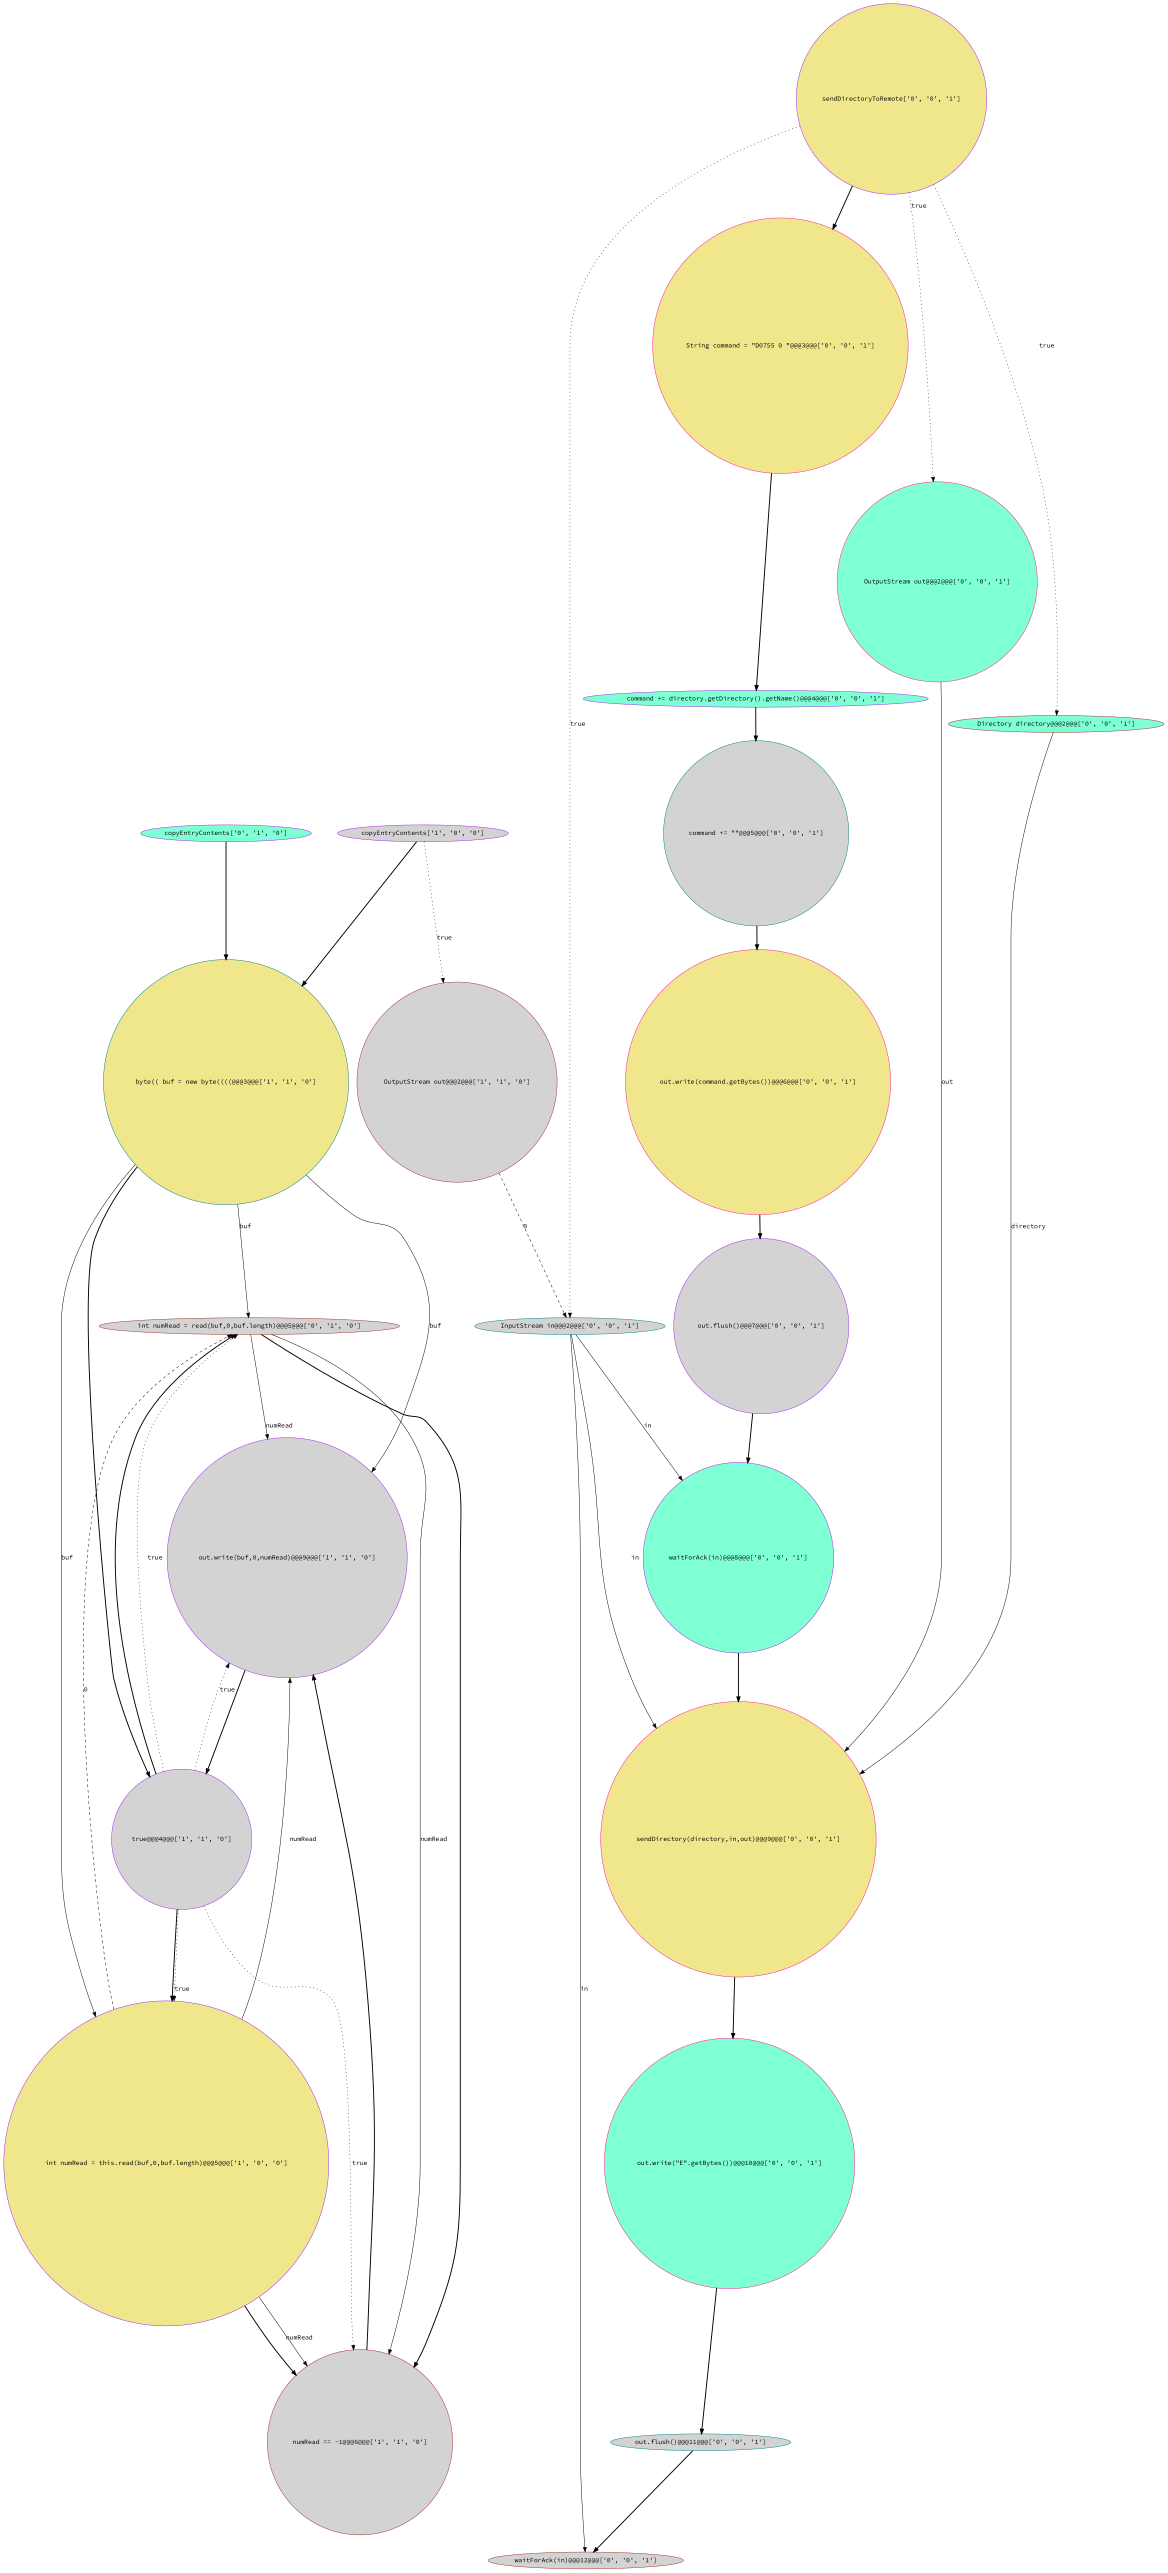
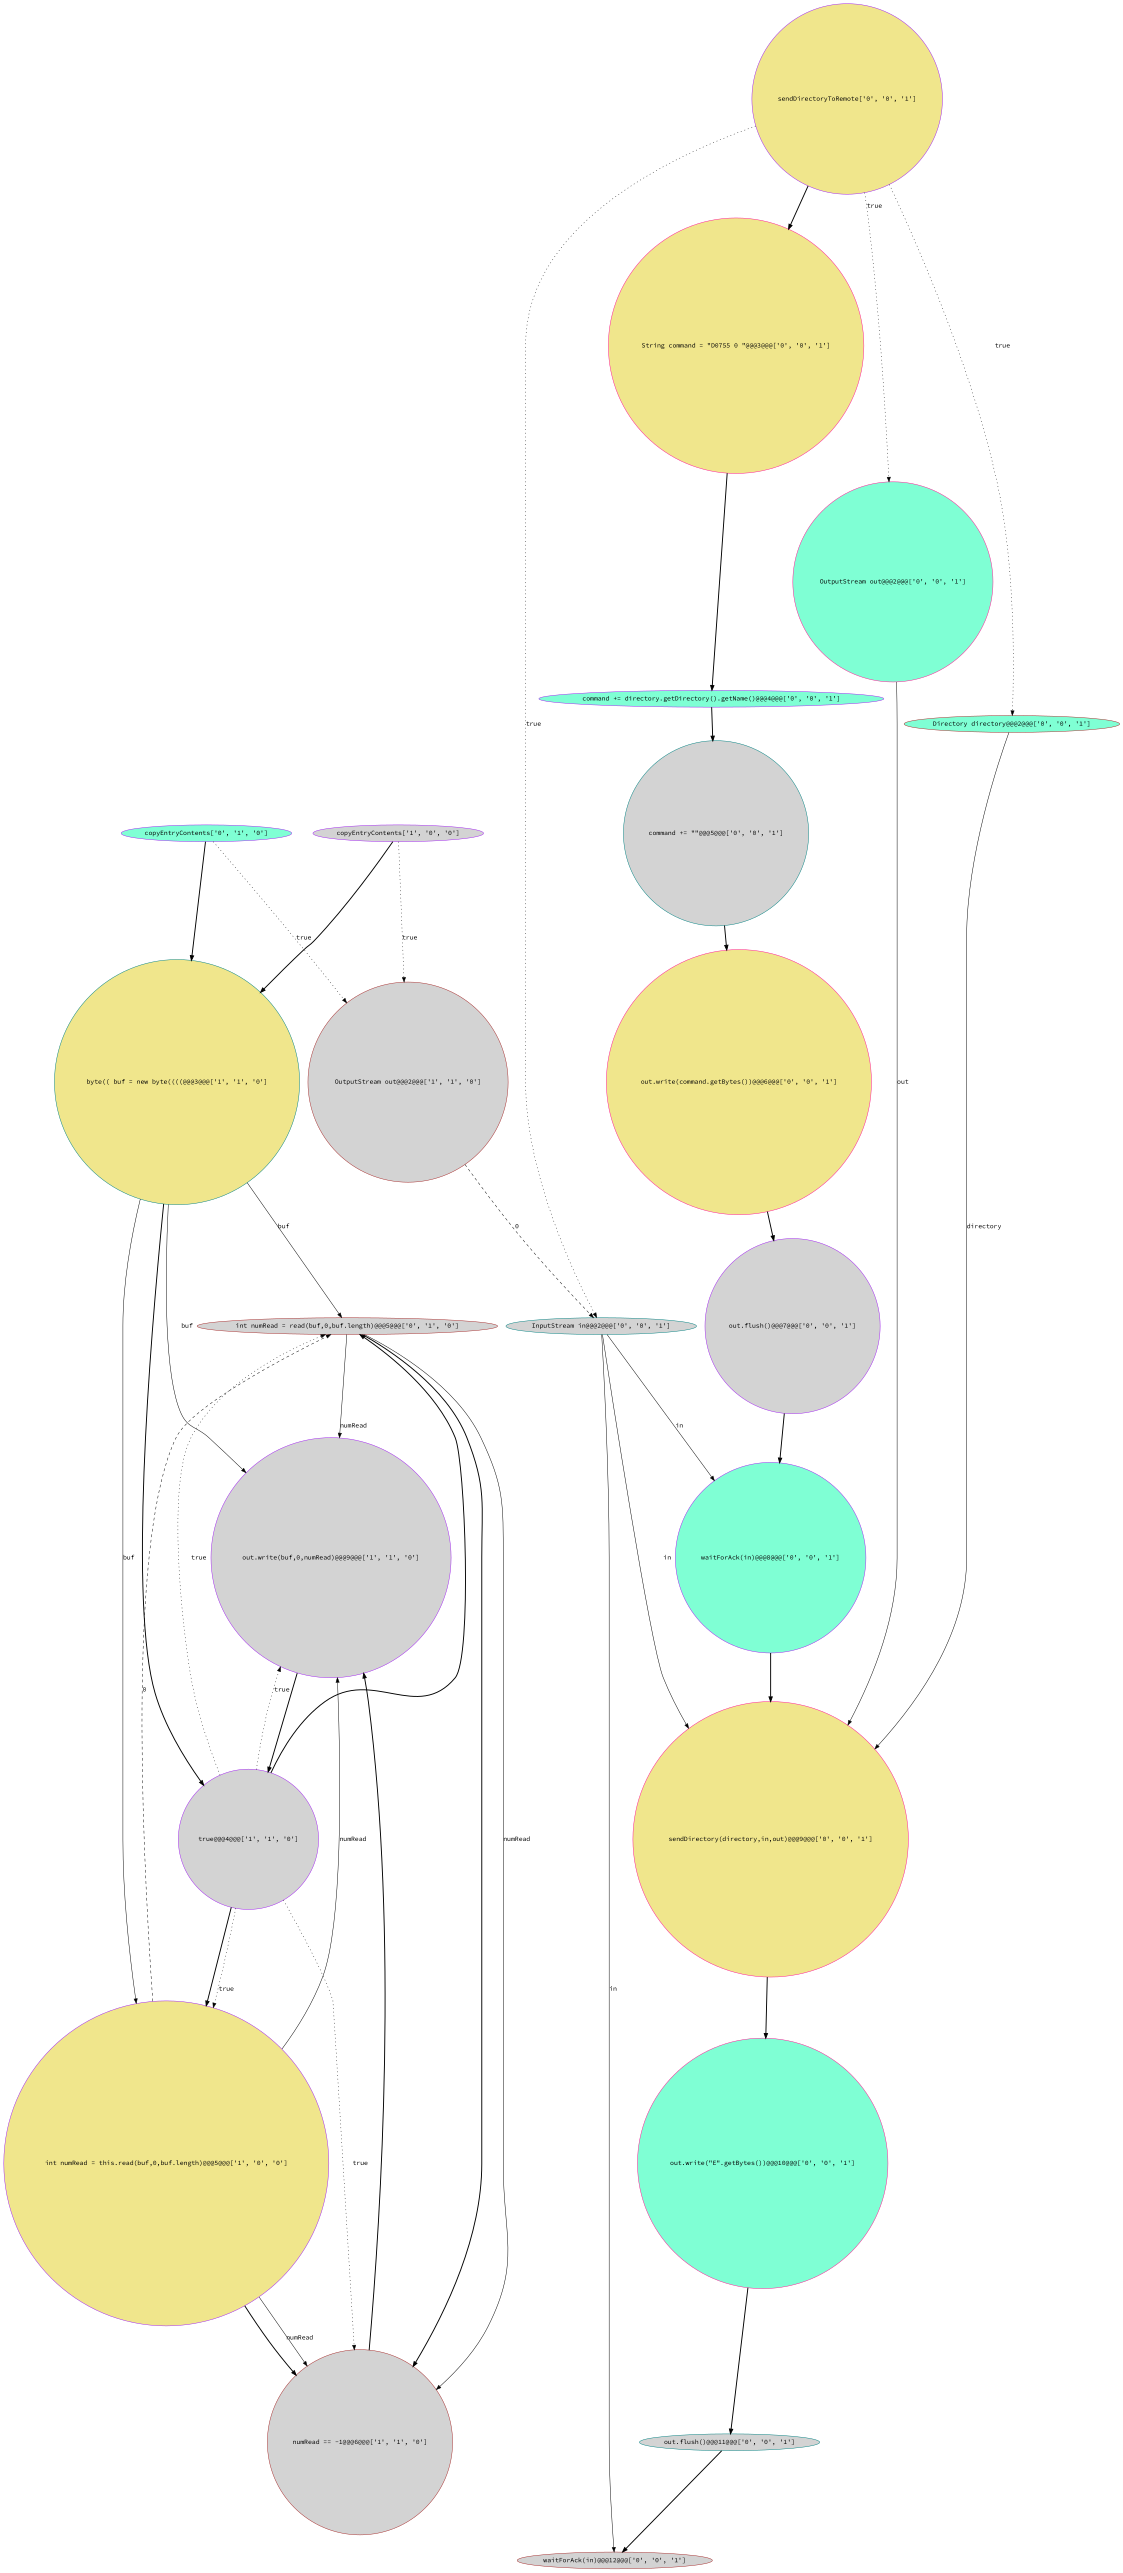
edge "copyEntryContents['0', '1', '0']" -> "OutputStream out@@@2@@@['1', '1', '0']": added, label "true"
